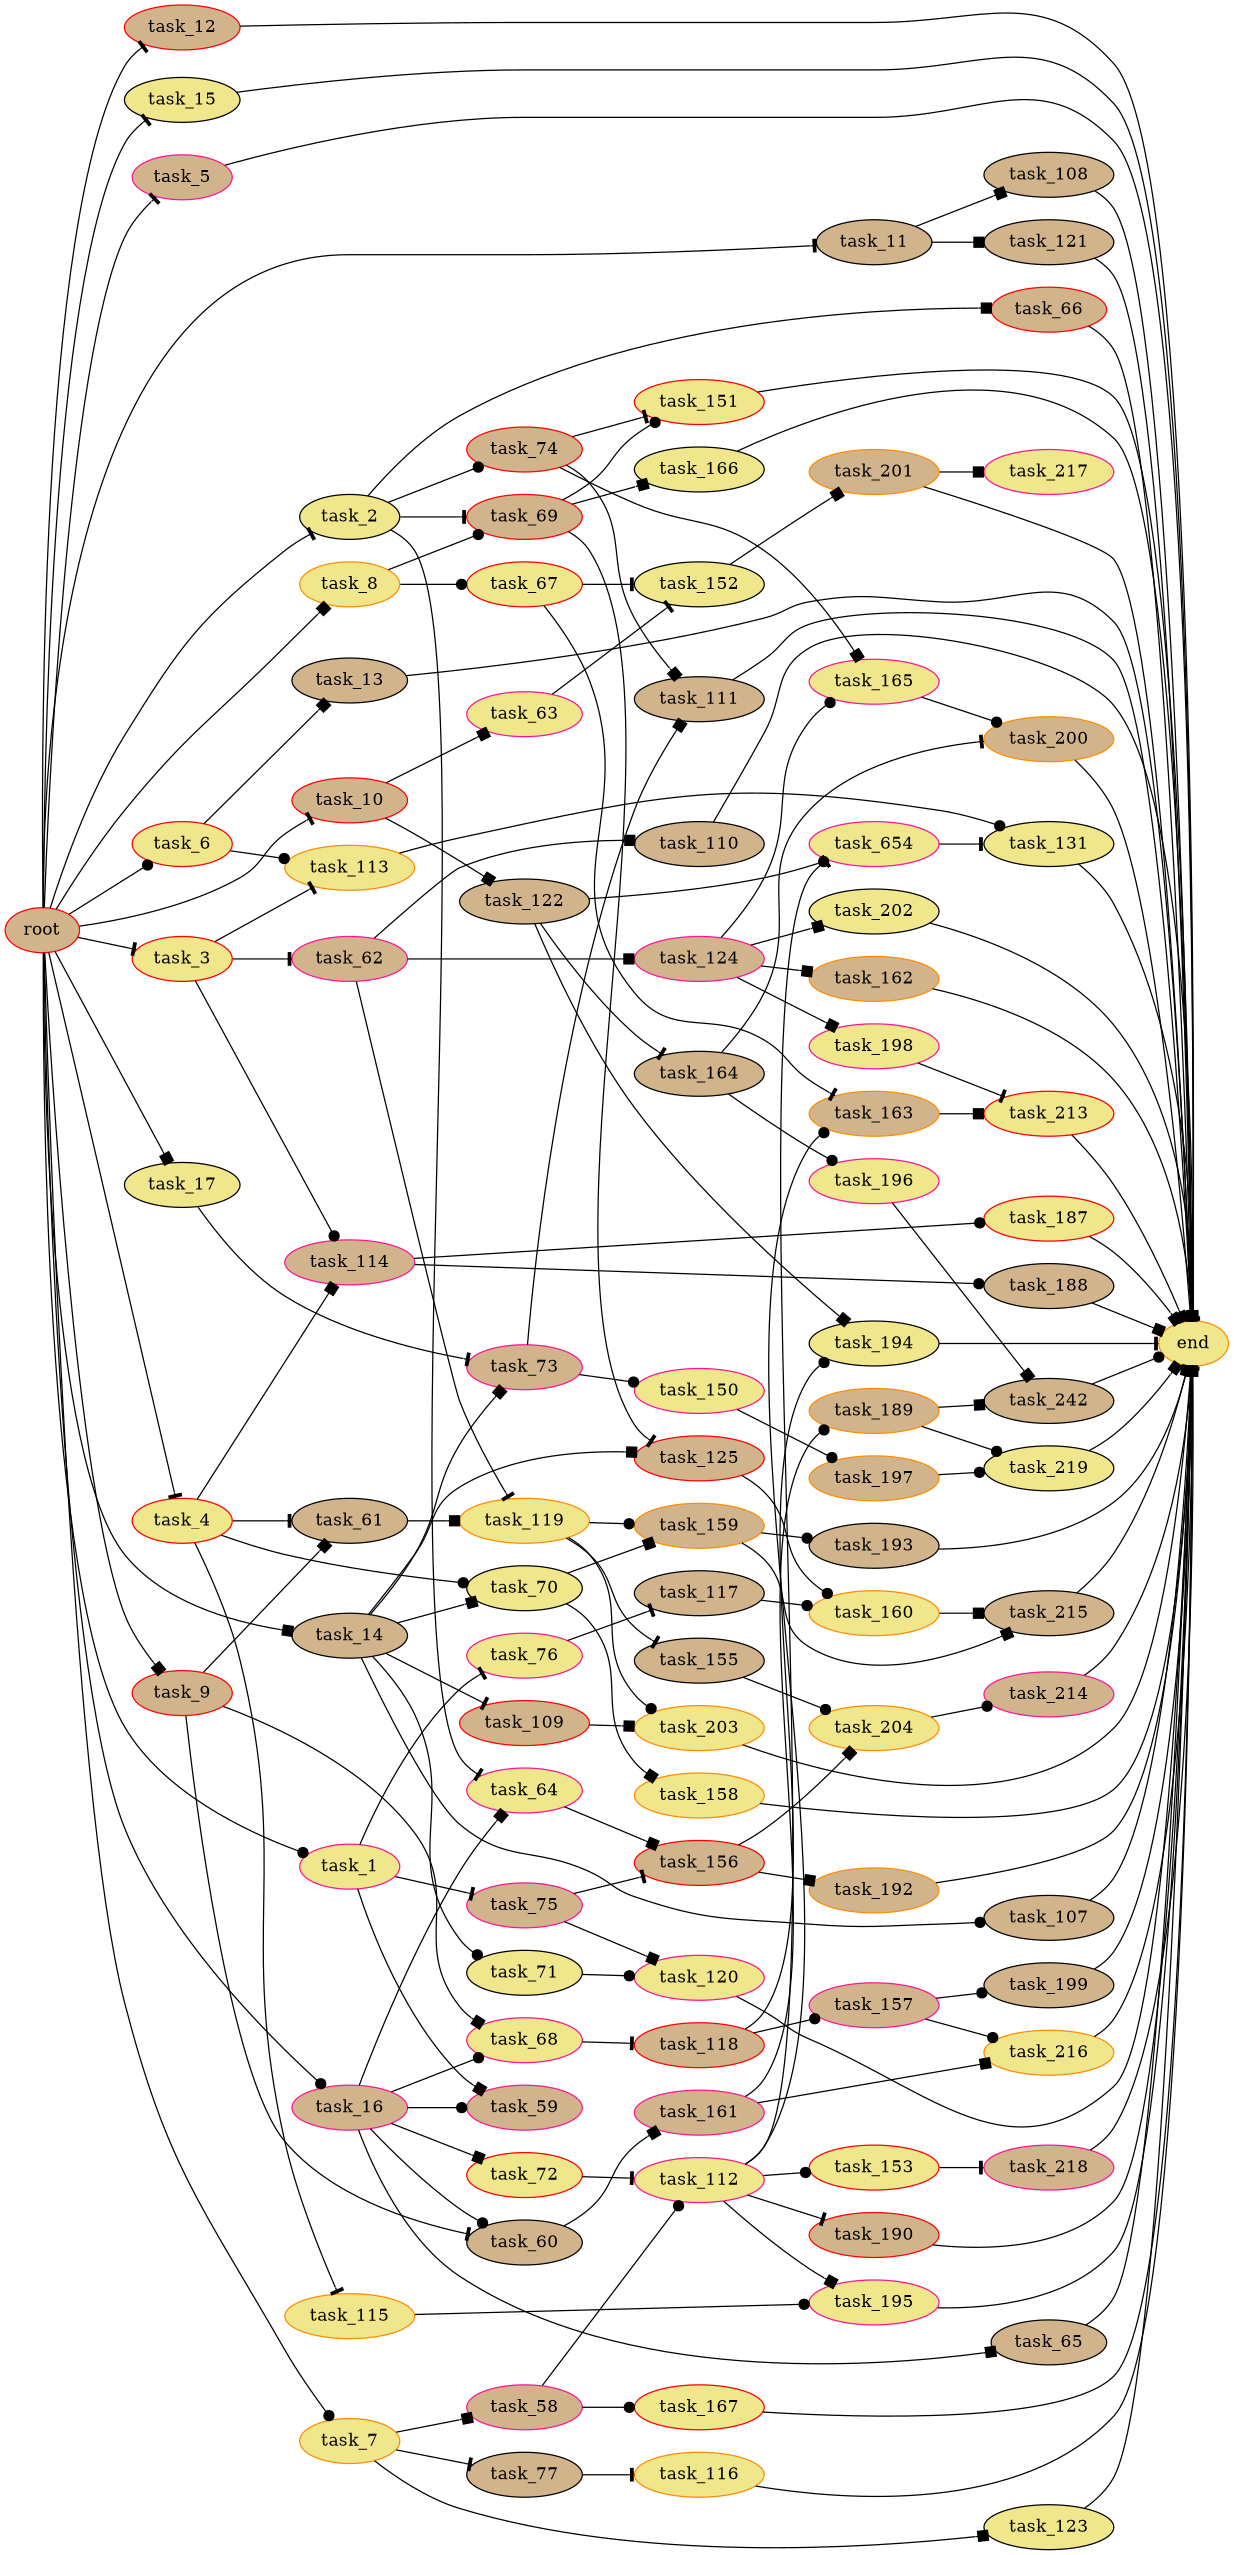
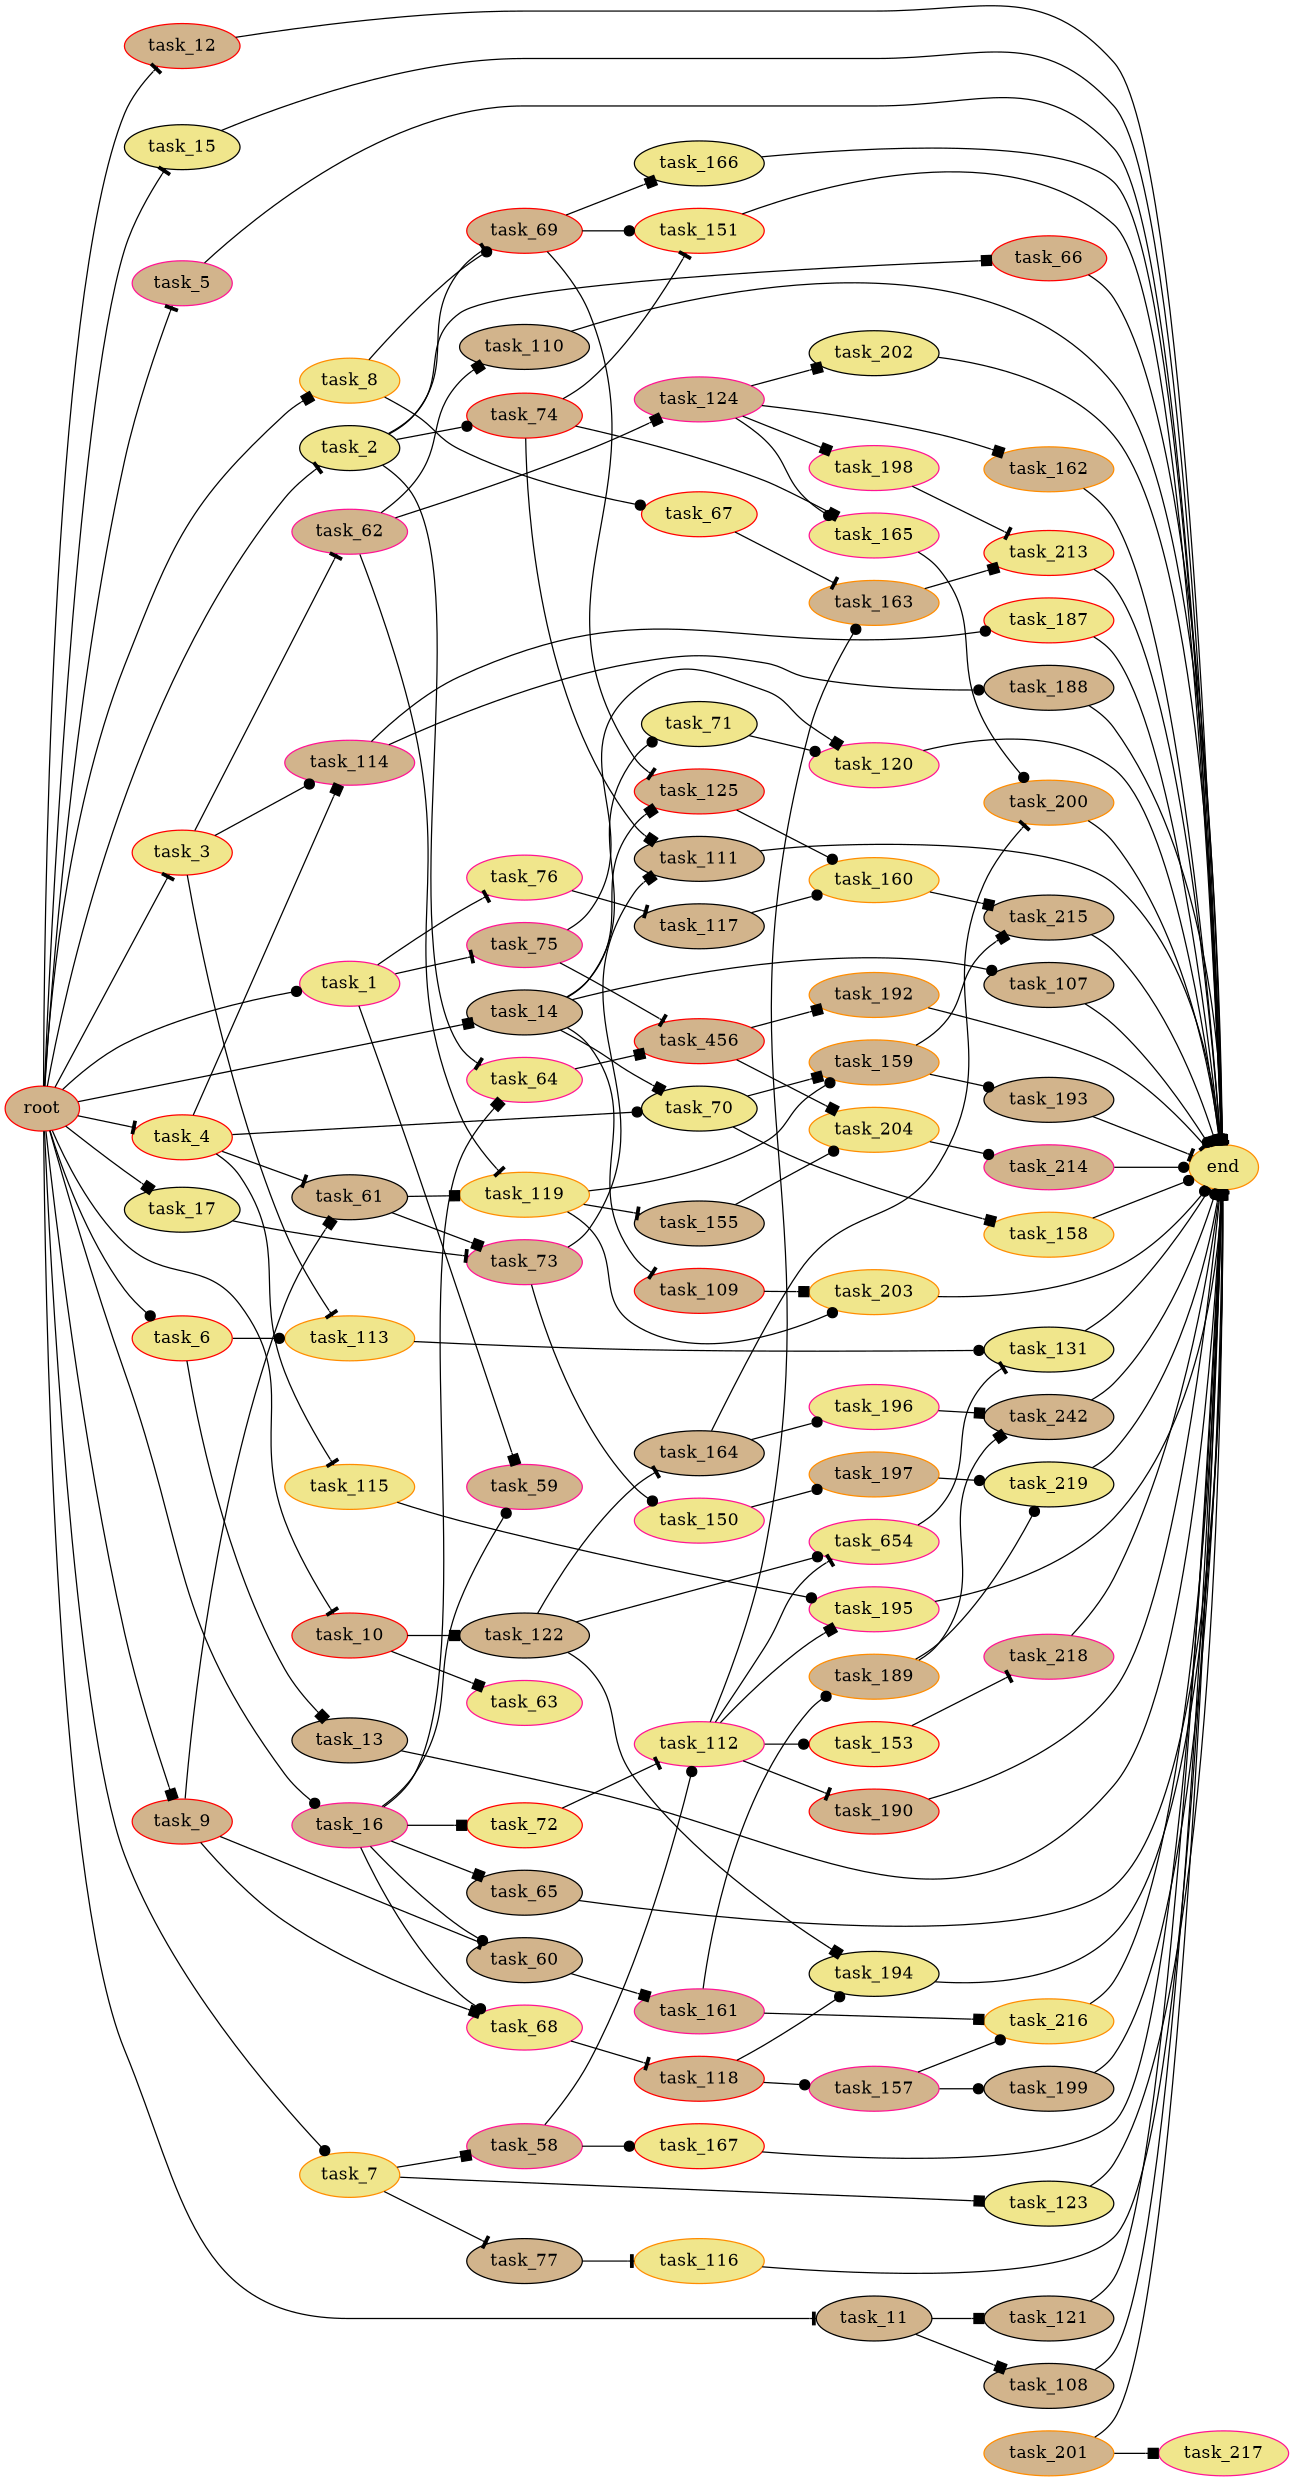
node "task_152": removed
edge "task_14" -> "task_73": now "task_61" -> "task_73"
node "task_156": label "task_156" -> "task_456"
